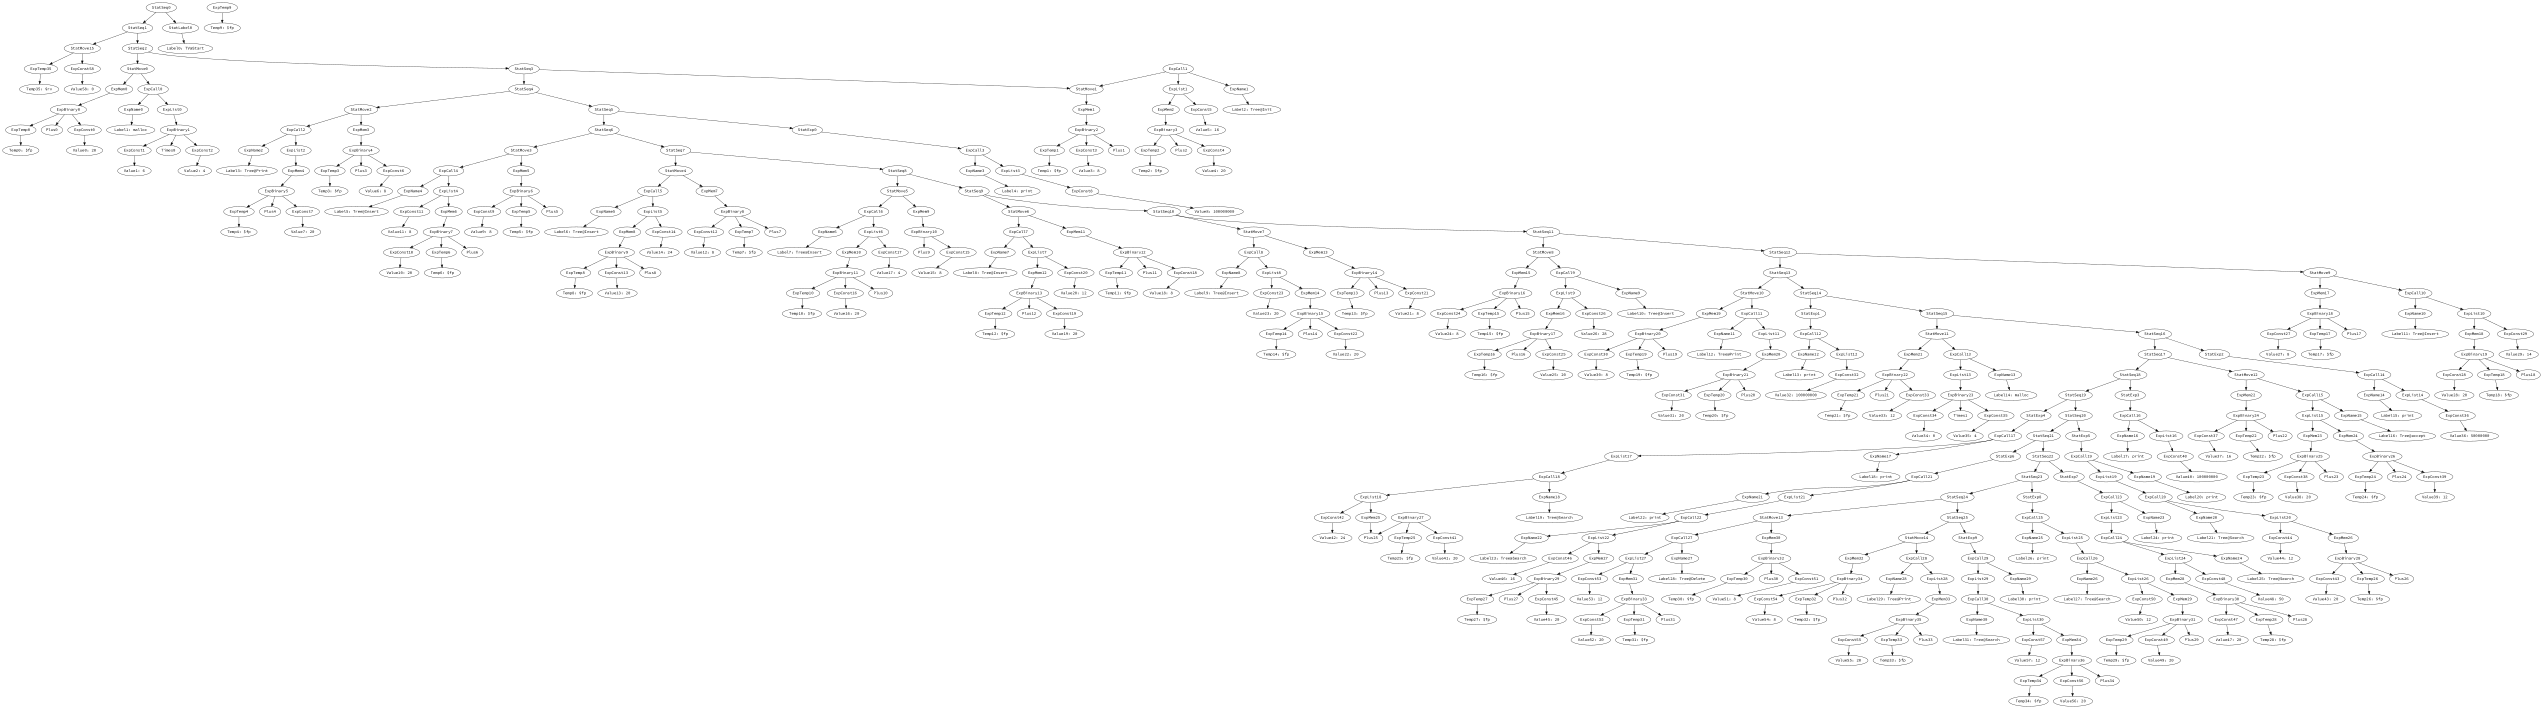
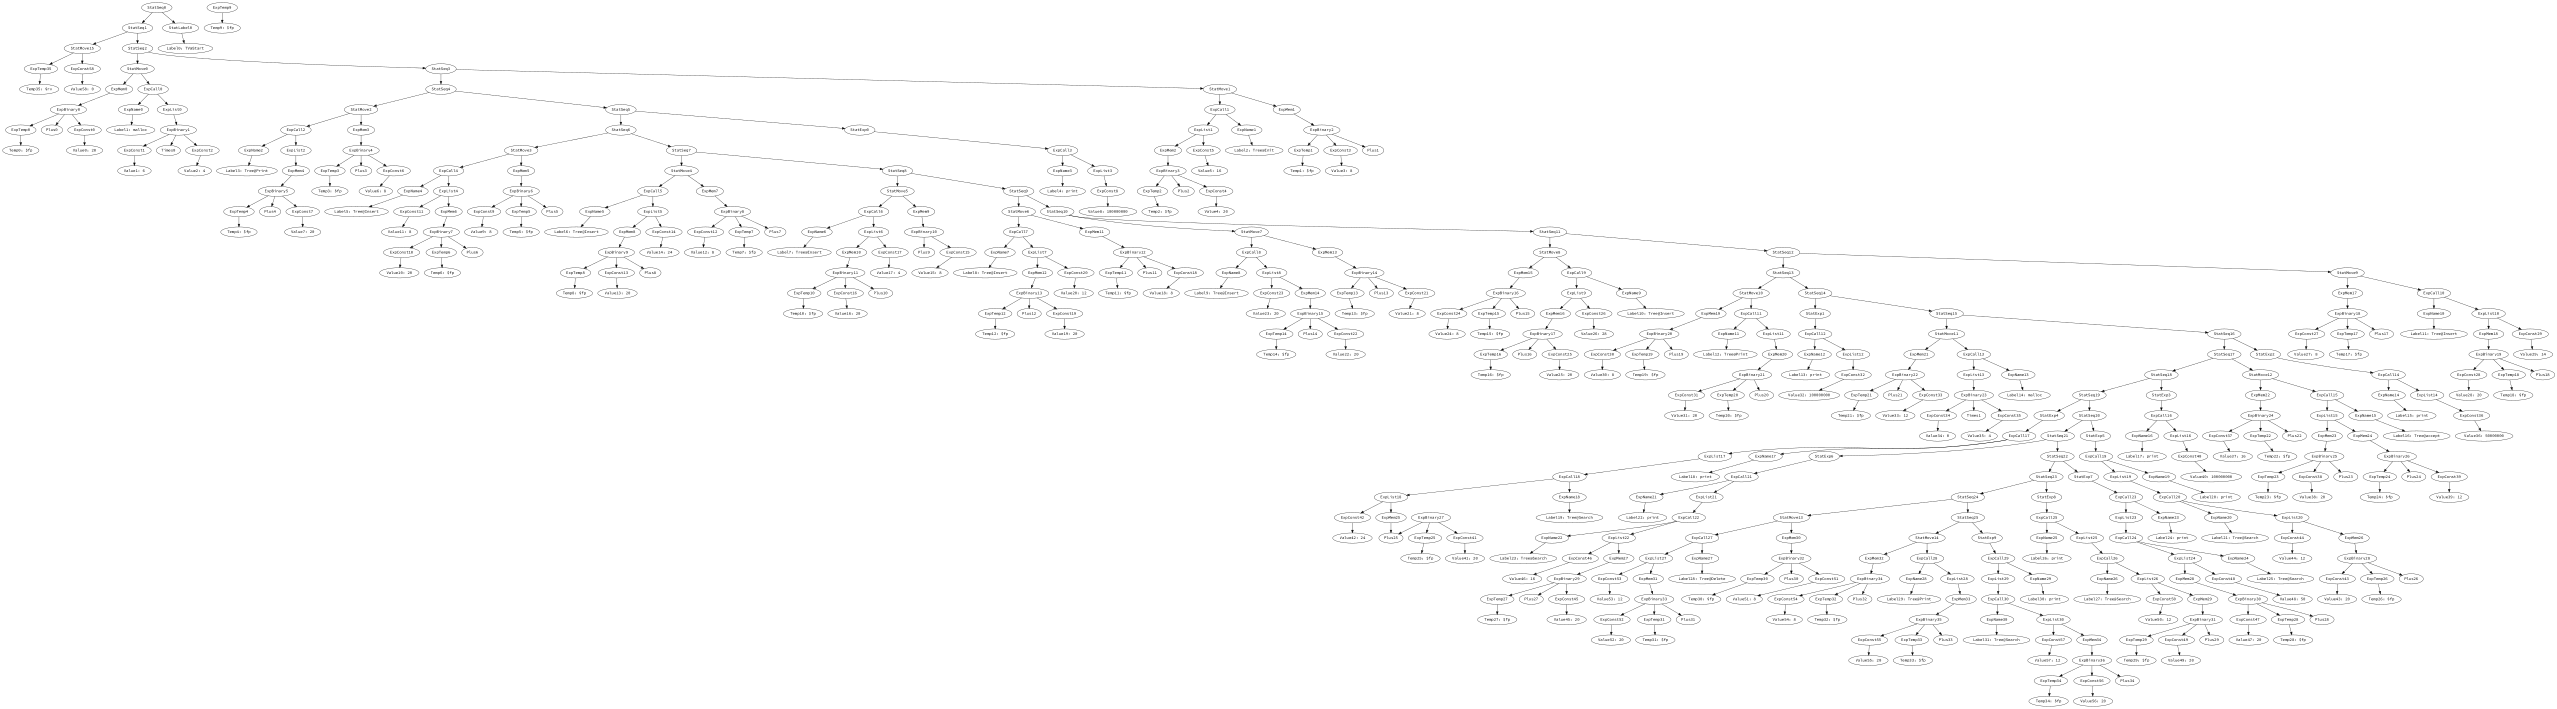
edge "ExpCall1" -> "StatMove1": reversed
